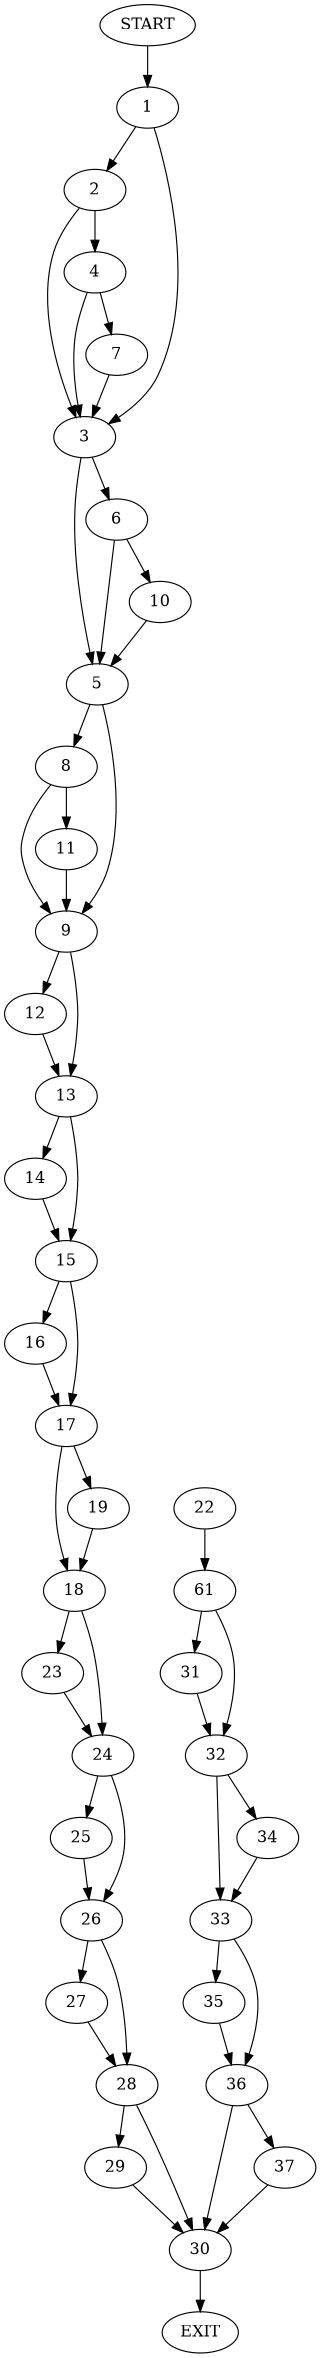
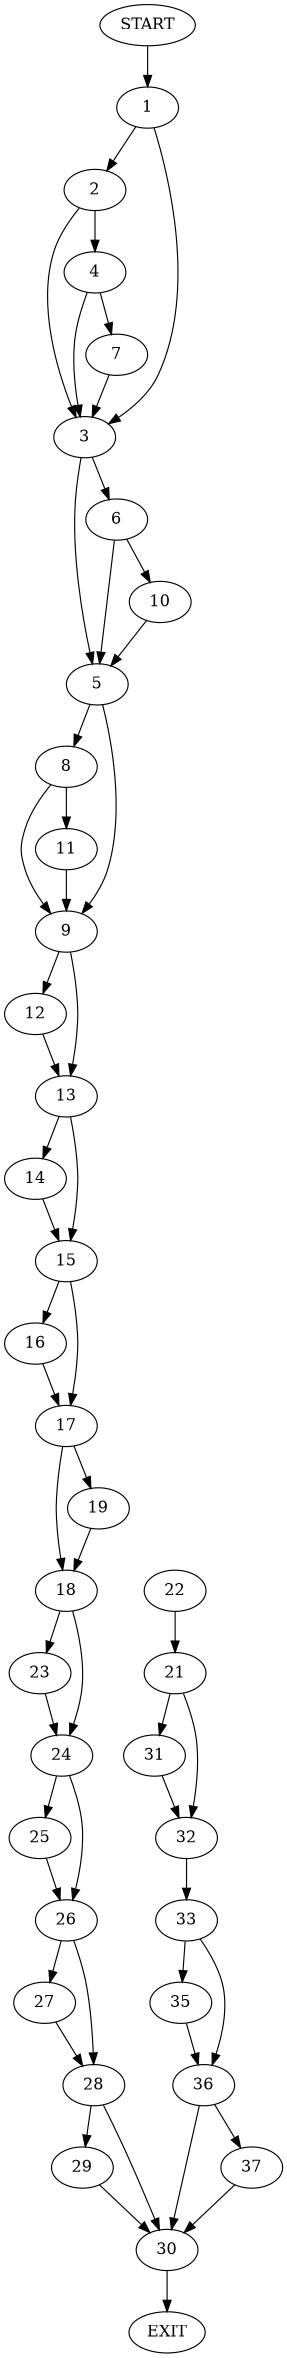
node "61": label "61" -> "21"
node "34": removed
